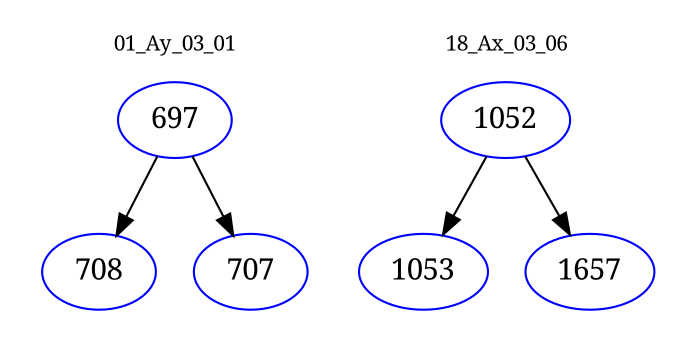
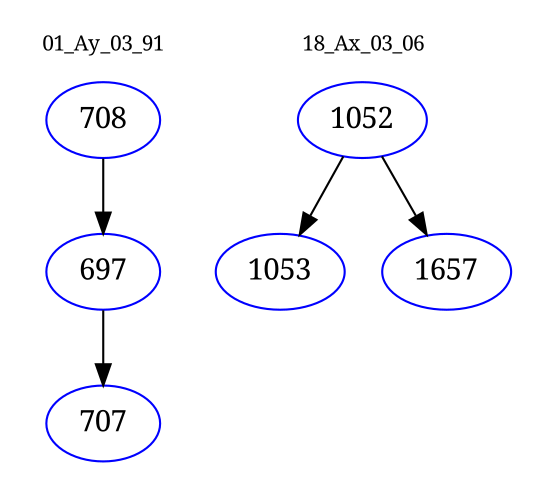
cluster "01_Ay_03_01": label "01_Ay_03_01" -> "01_Ay_03_91"
edge "697" -> "708": reversed
